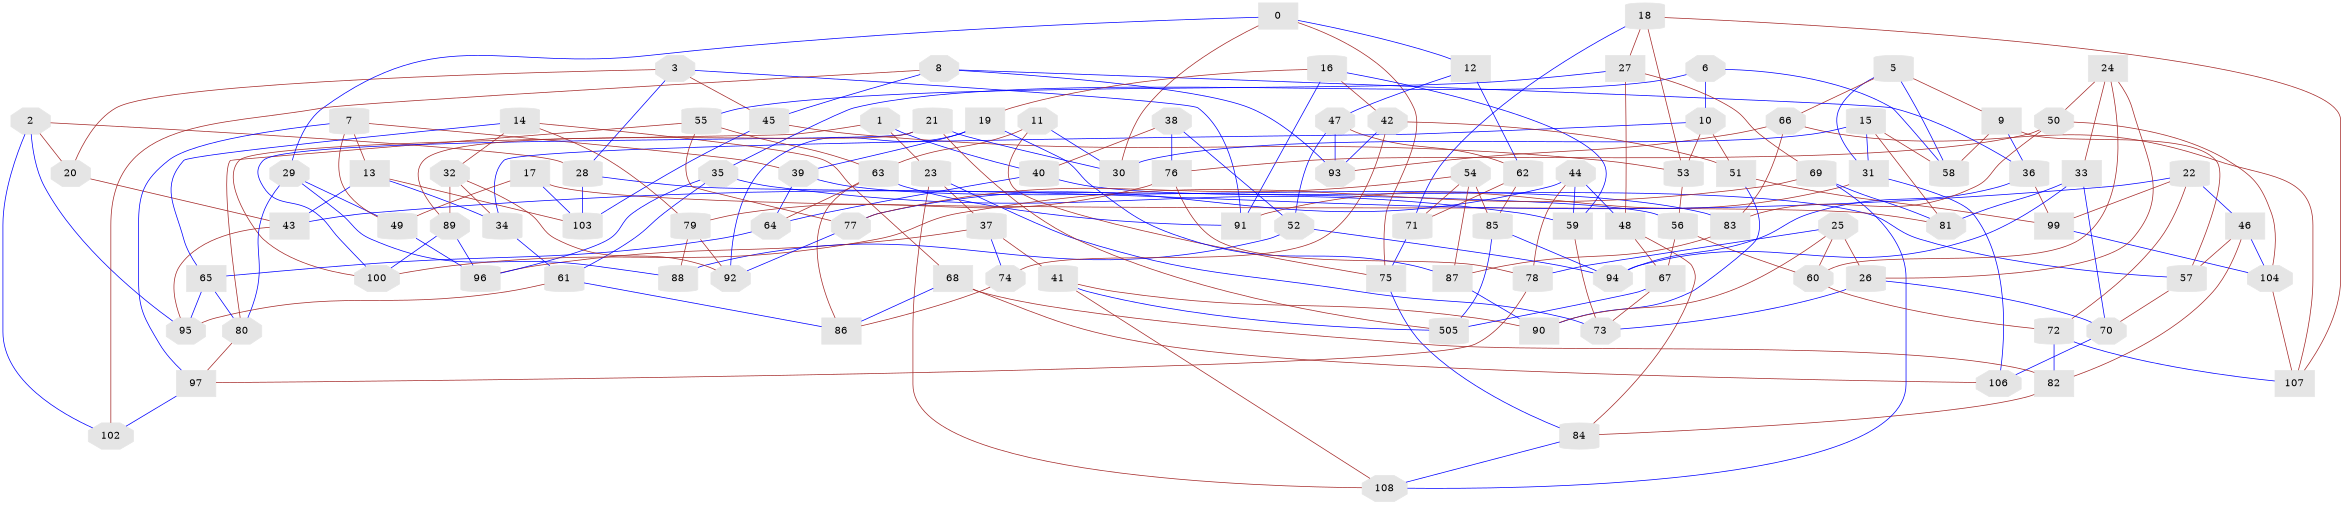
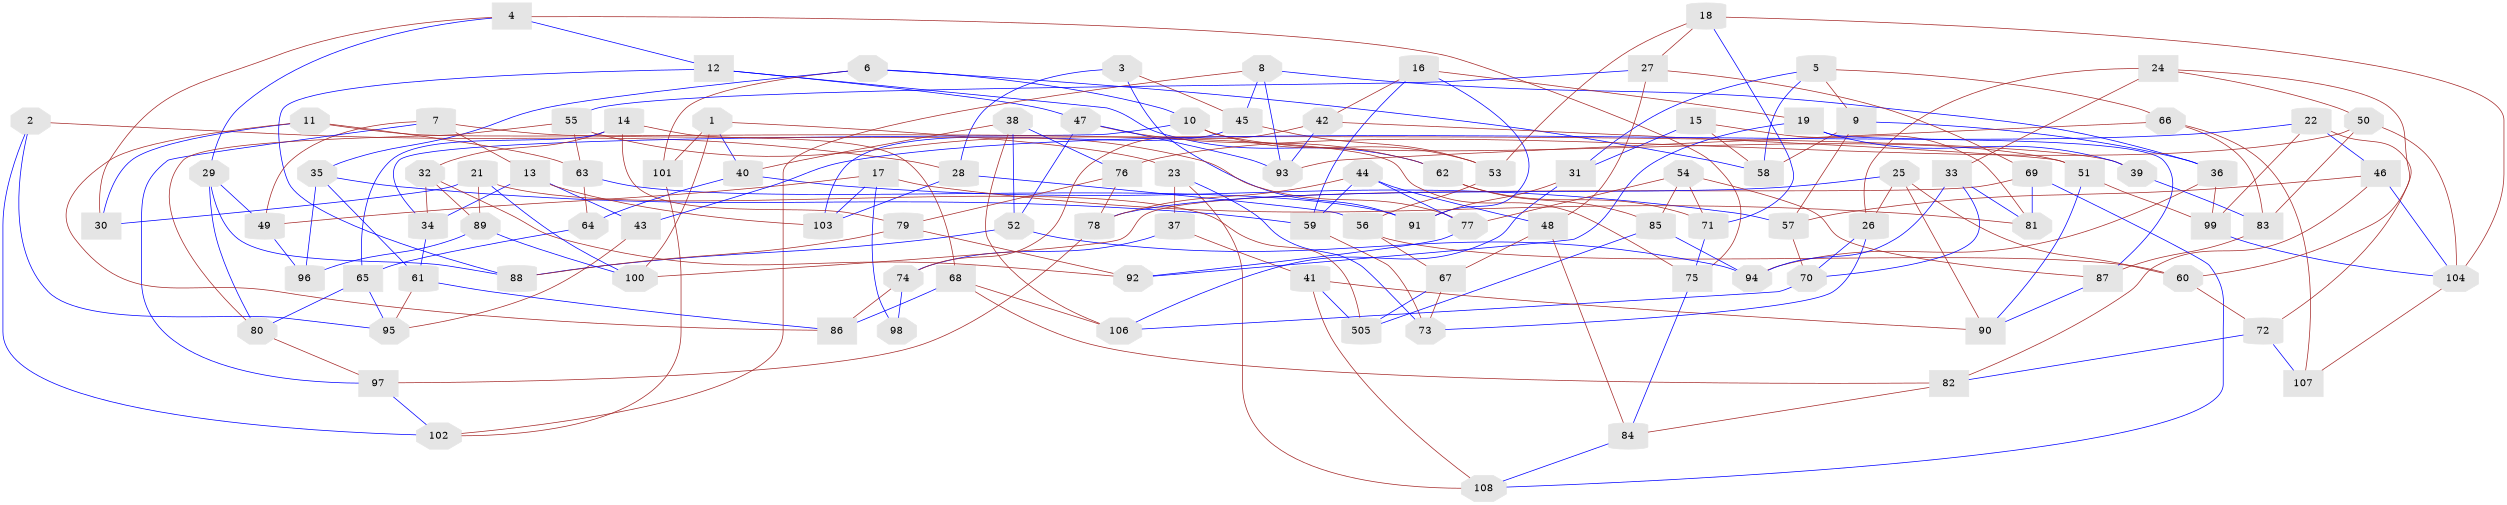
node "0": label "0" -> "4"
edge "18" -- "107": now "18" -- "104"
edge "12" -- "88": added
edge "15" -- "30": removed
node "20": removed
node "101": added
edge "39" -- "64": removed
edge "36" -- "94": color blue -> brown
edge "63" -- "86": now "11" -- "86"
edge "38" -- "106": added
edge "37" -- "96": removed
node "98": added
